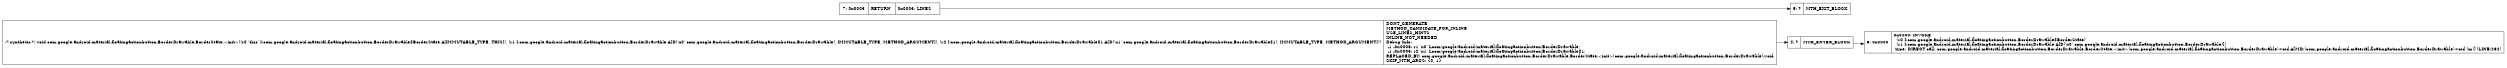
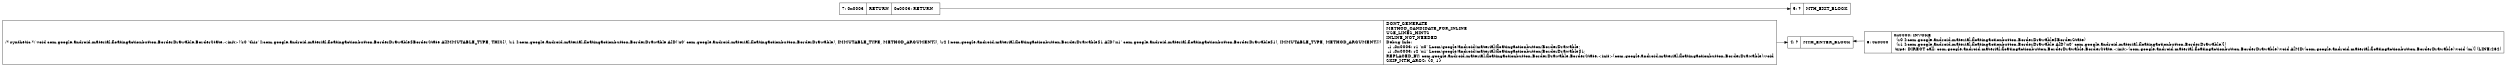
node "7: 0x0003": text "0x0003: LINES" -> "0x0003: RETURN"
edge "4: ?" -> "6: 0x0000": reversed
